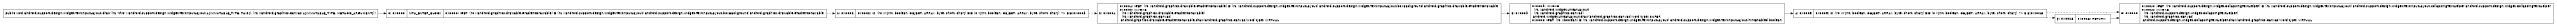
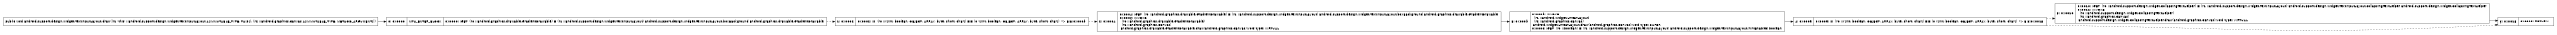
edge "6: 0x0015" -> "5: 0x0010": reversed
